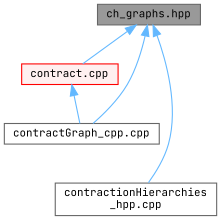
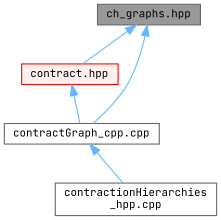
node "contract.cpp": label "contract.cpp" -> "contract.hpp"
edge "contractionHierarchies _hpp.cpp" -> "ch_graphs.hpp": now "contractionHierarchies _hpp.cpp" -> "contractGraph_cpp.cpp"
